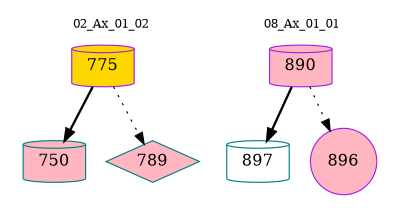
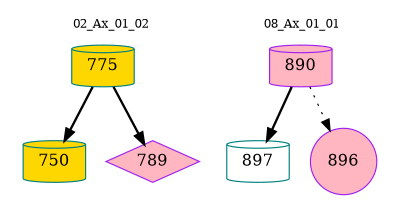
node "775": color purple -> teal
edge "775" -> "789": style dotted -> bold
node "750": fillcolor lightpink -> gold
node "789": color teal -> purple
